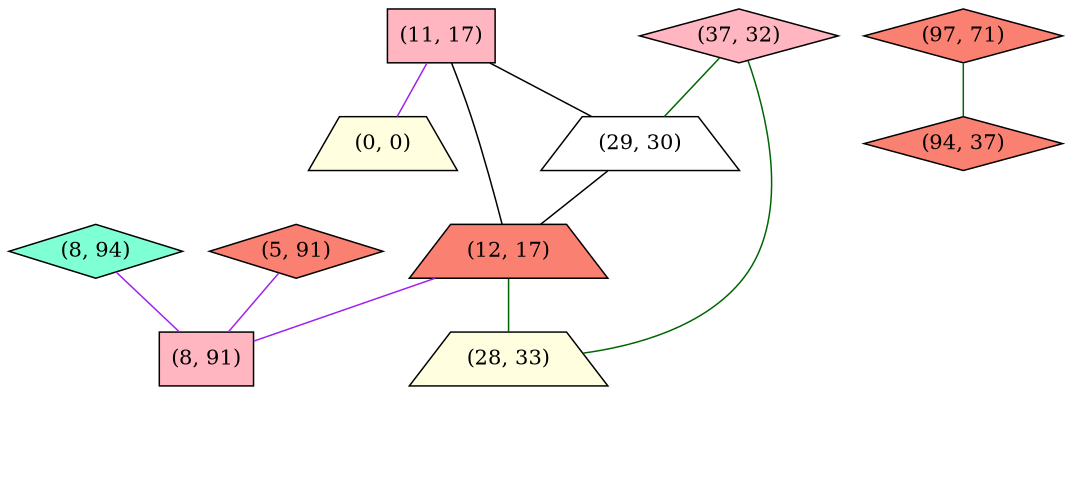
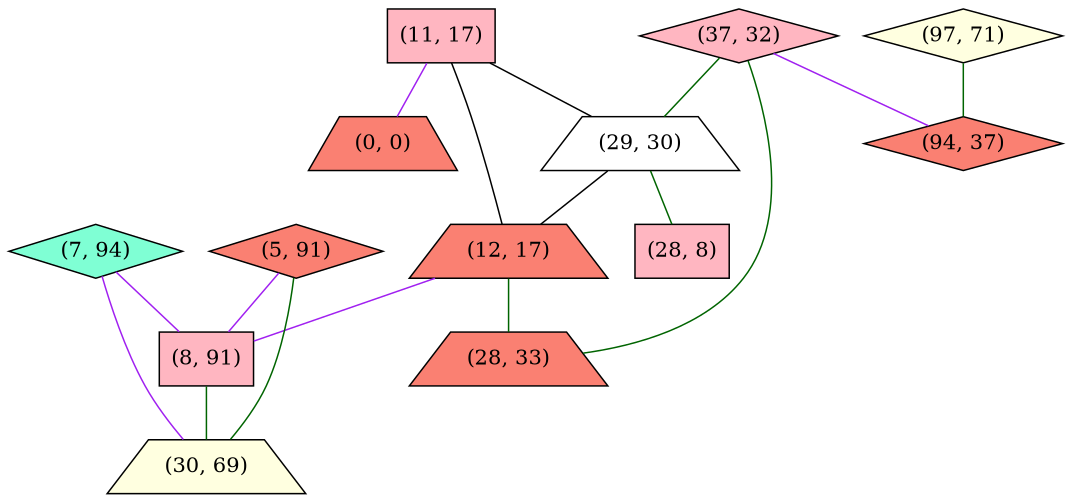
node "(97, 71)": fillcolor salmon -> lightyellow
edge "(37, 32)" -- "(94, 37)": added
node "(0, 0)": fillcolor lightyellow -> salmon
node "(8, 94)": label "(8, 94)" -> "(7, 94)"
node "(28, 8)": added
node "(28, 33)": fillcolor lightyellow -> salmon
node "(30, 69)": added
